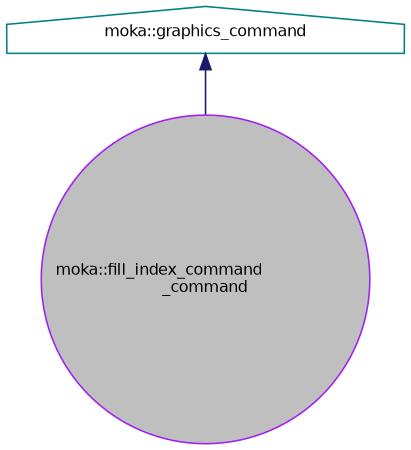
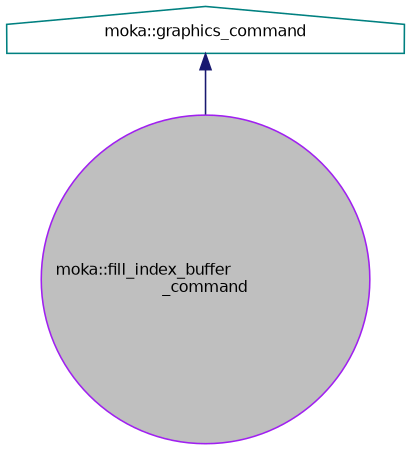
node "moka::fill_index_command _command": label "moka::fill_index_command _command" -> "moka::fill_index_buffer _command"
